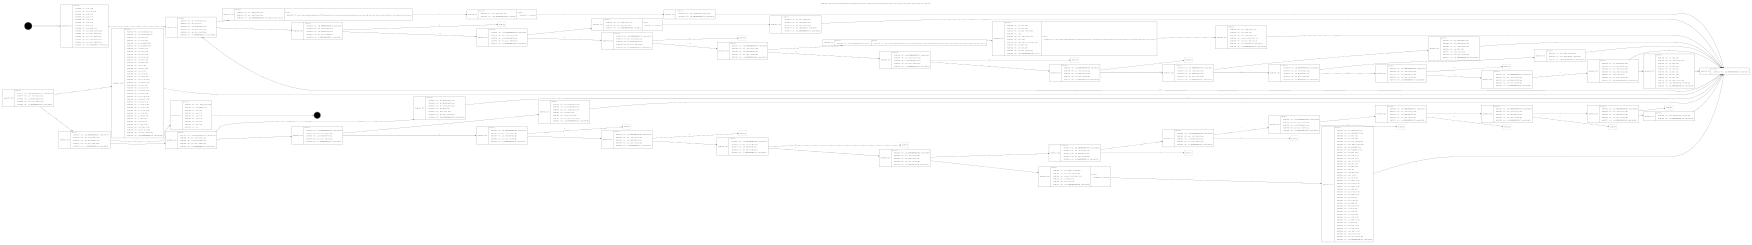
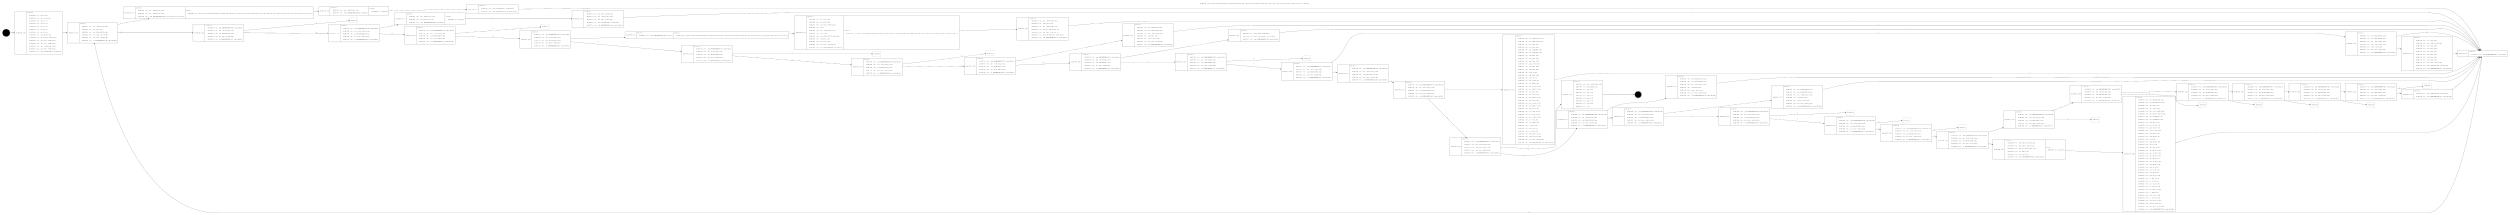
node "0x4017e0 [25]": added
